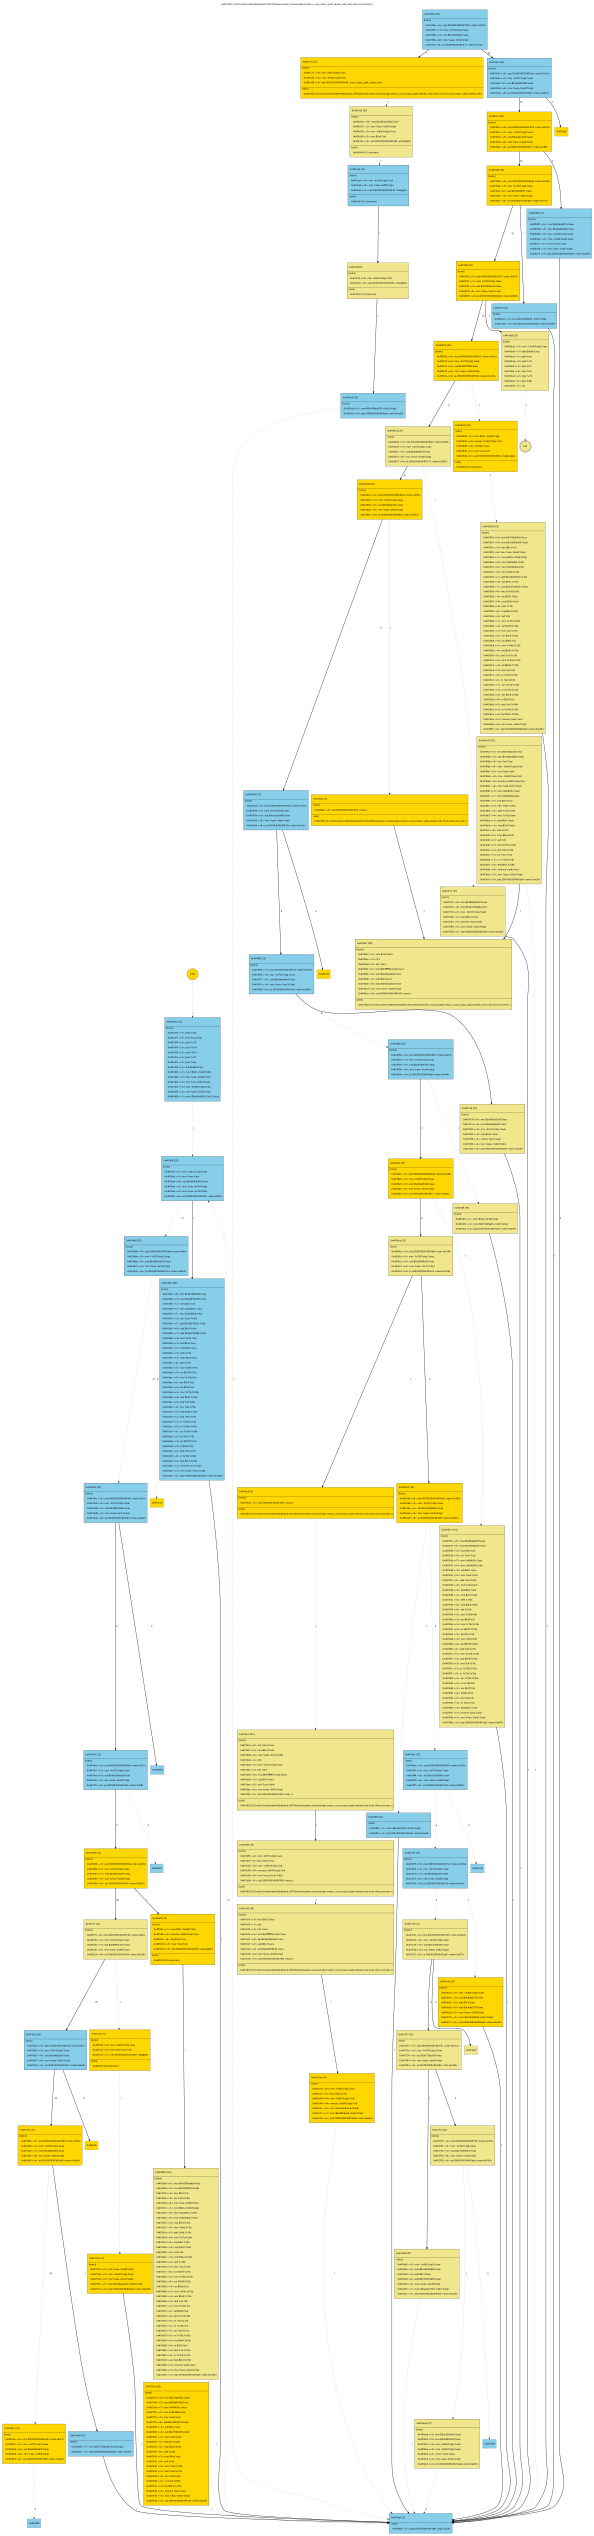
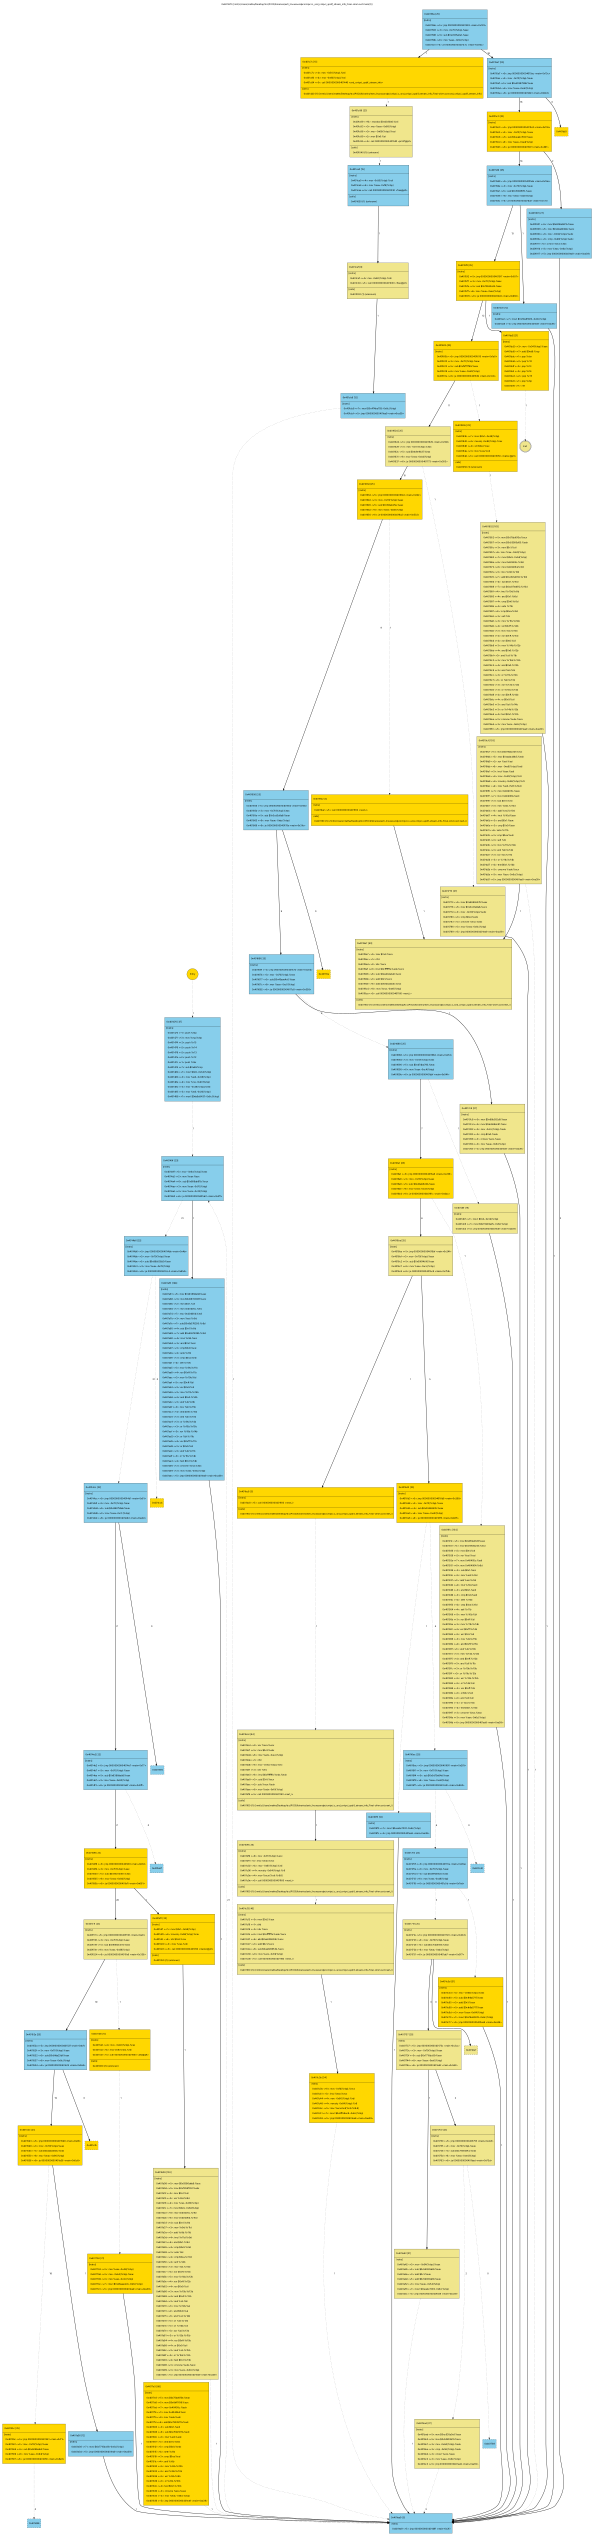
node "0x4015d9 [25]": fillcolor gold -> skyblue
node "0x401dd2 [21]": fillcolor khaki -> gold
